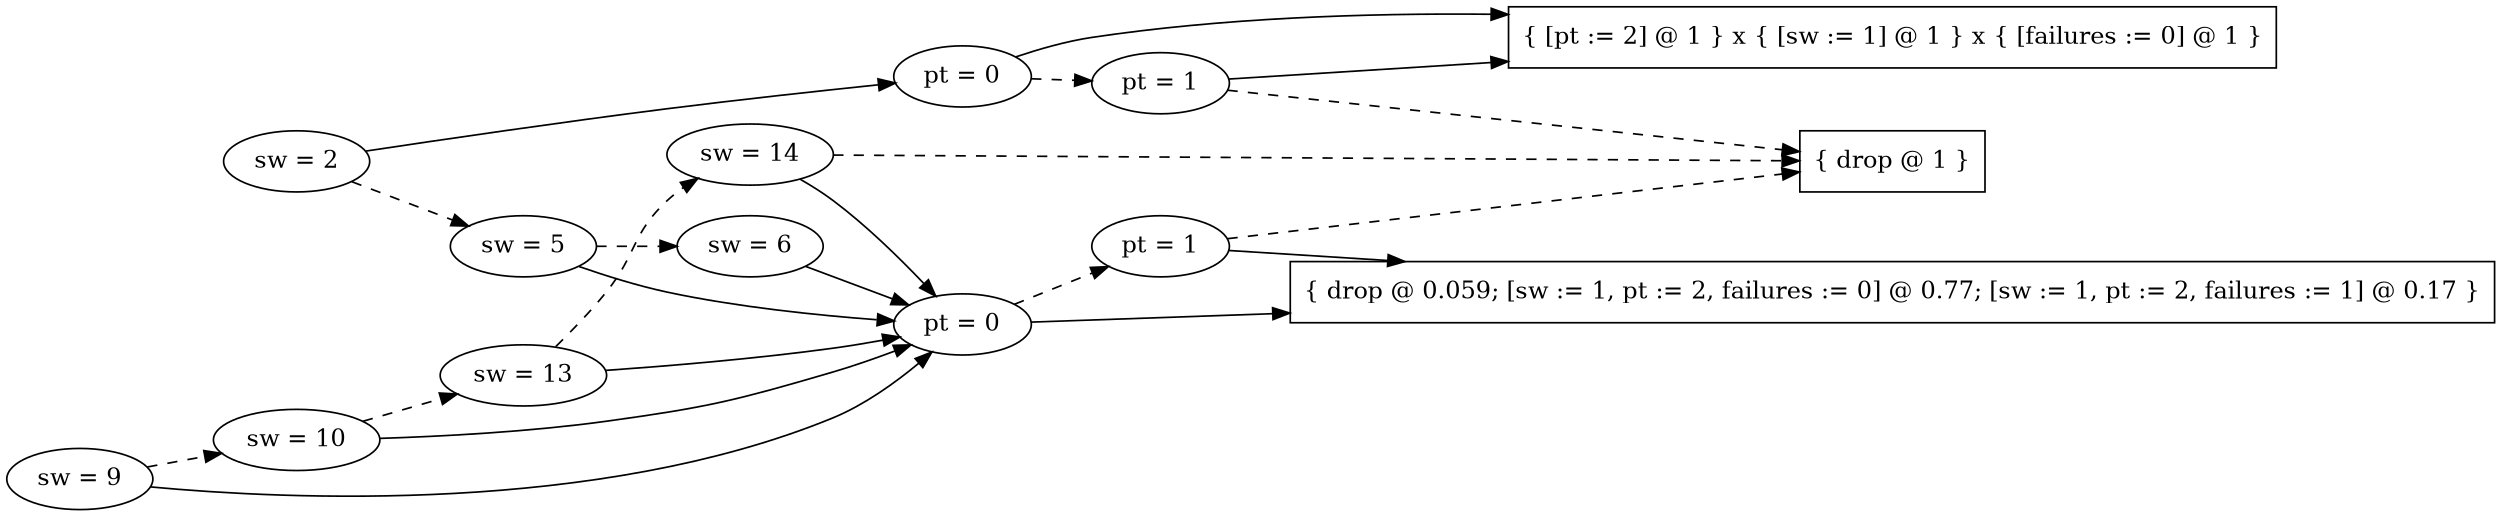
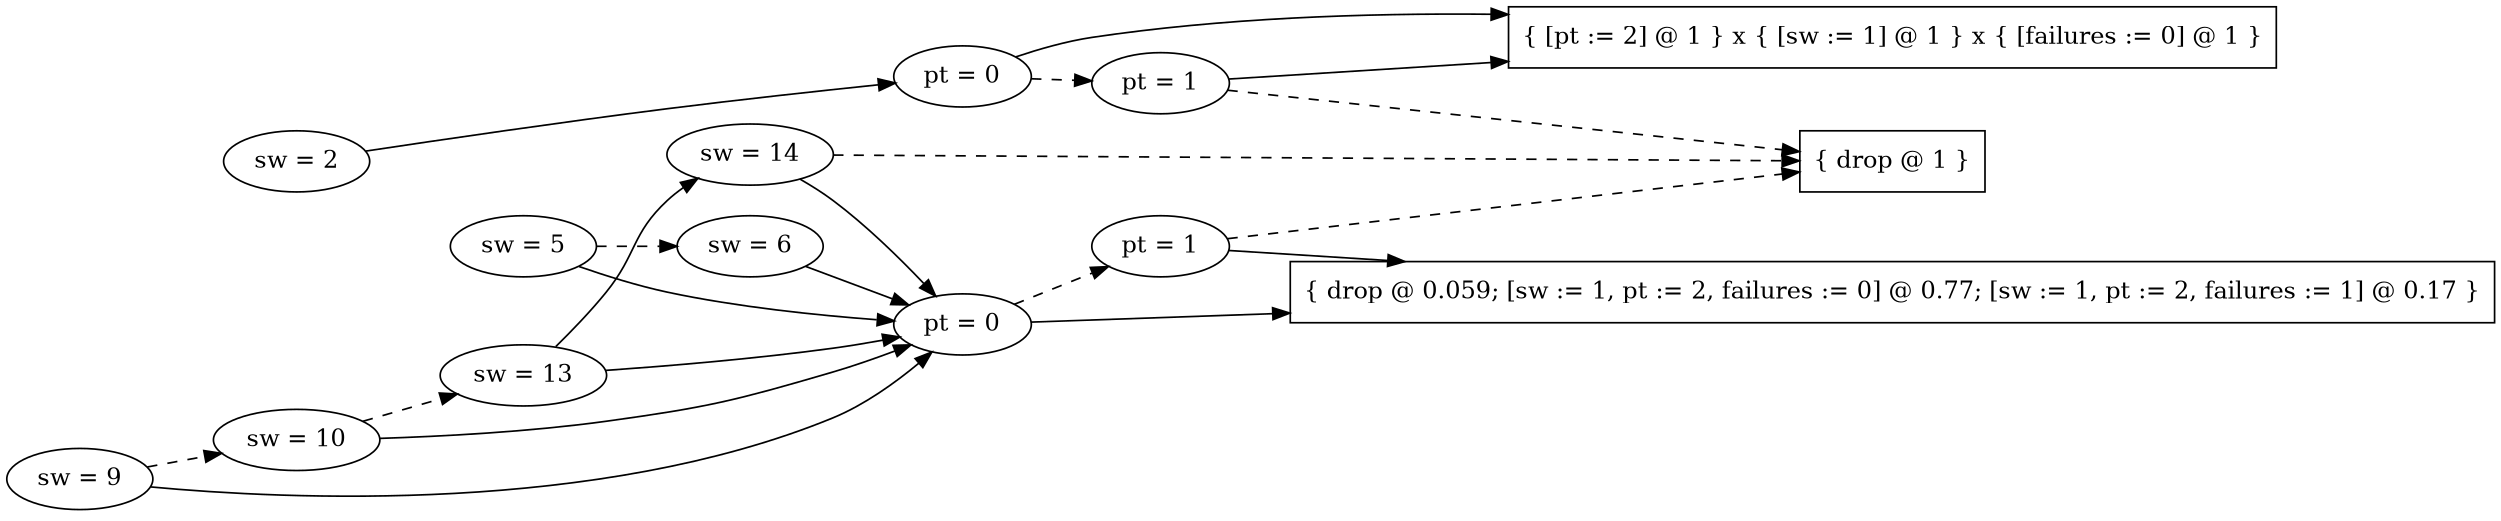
edge "sw = 2" -> "sw = 5": removed
edge "sw = 13" -> "sw = 14": style dashed -> solid
